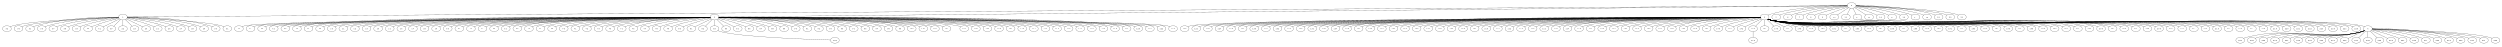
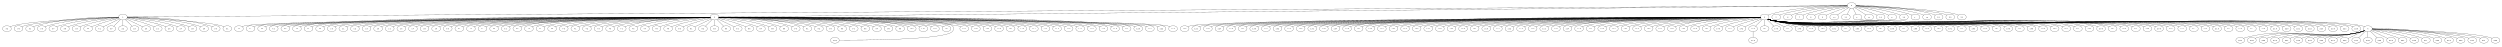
edge "83" -- "104": now "2" -- "104"
